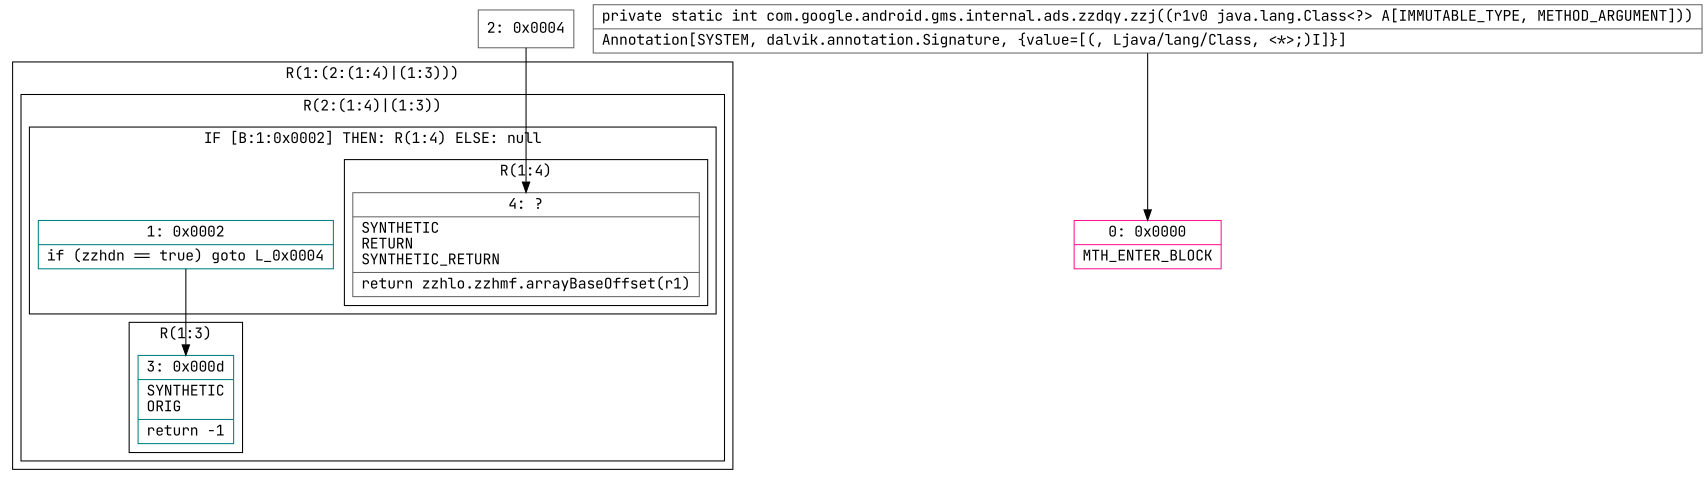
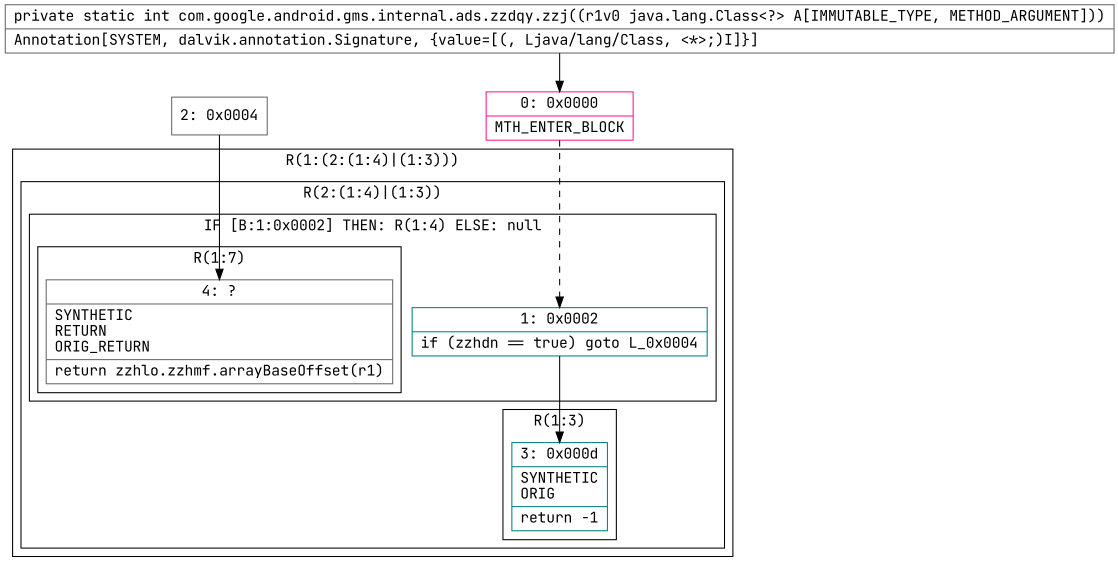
cluster "R(1:4)": label "R(1:4)" -> "R(1:7)"
edge "0: 0x0000" -> "1: 0x0002": added
node "4: ?": text "SYNTHETIC_RETURN" -> "ORIG_RETURN"
